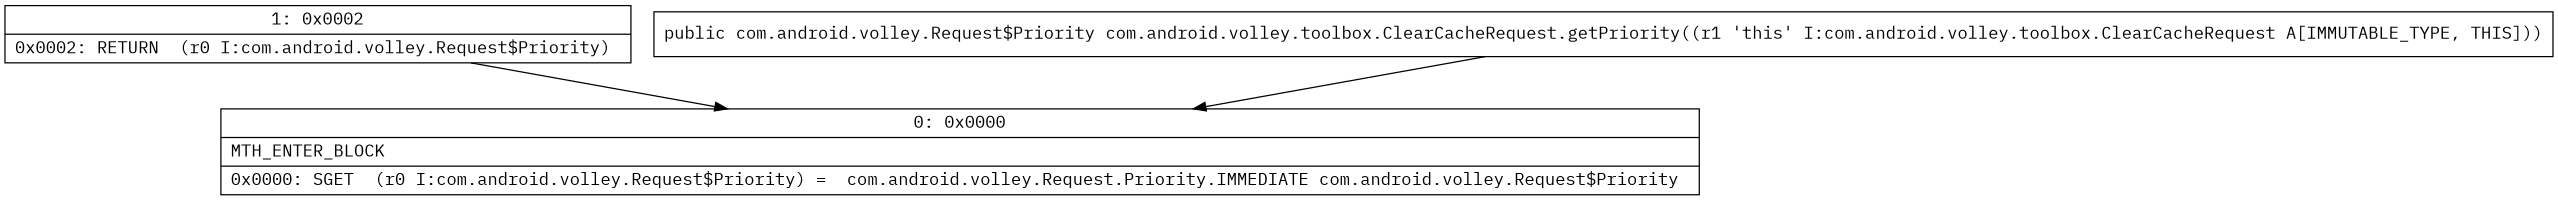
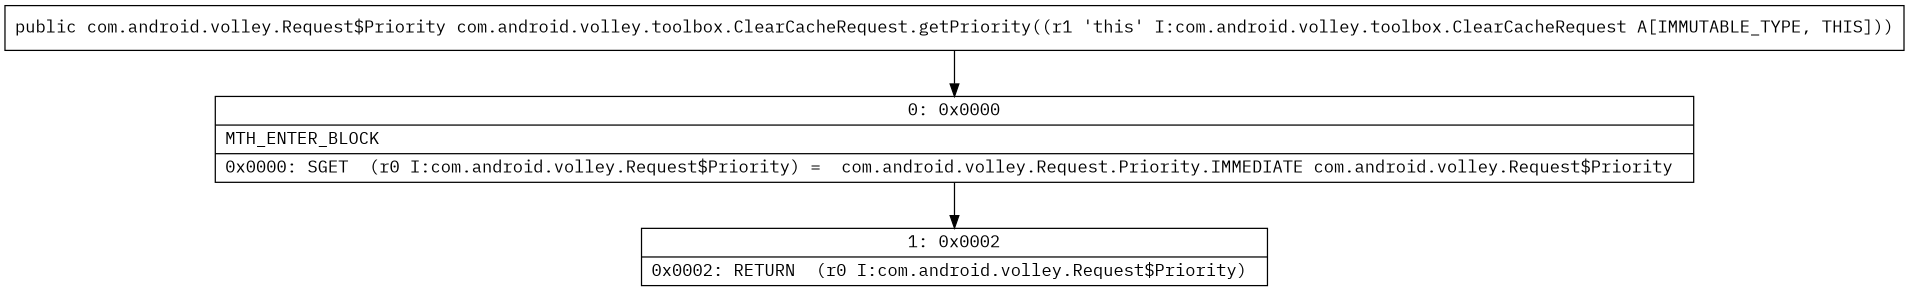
edge "1: 0x0002" -> "0: 0x0000": reversed
